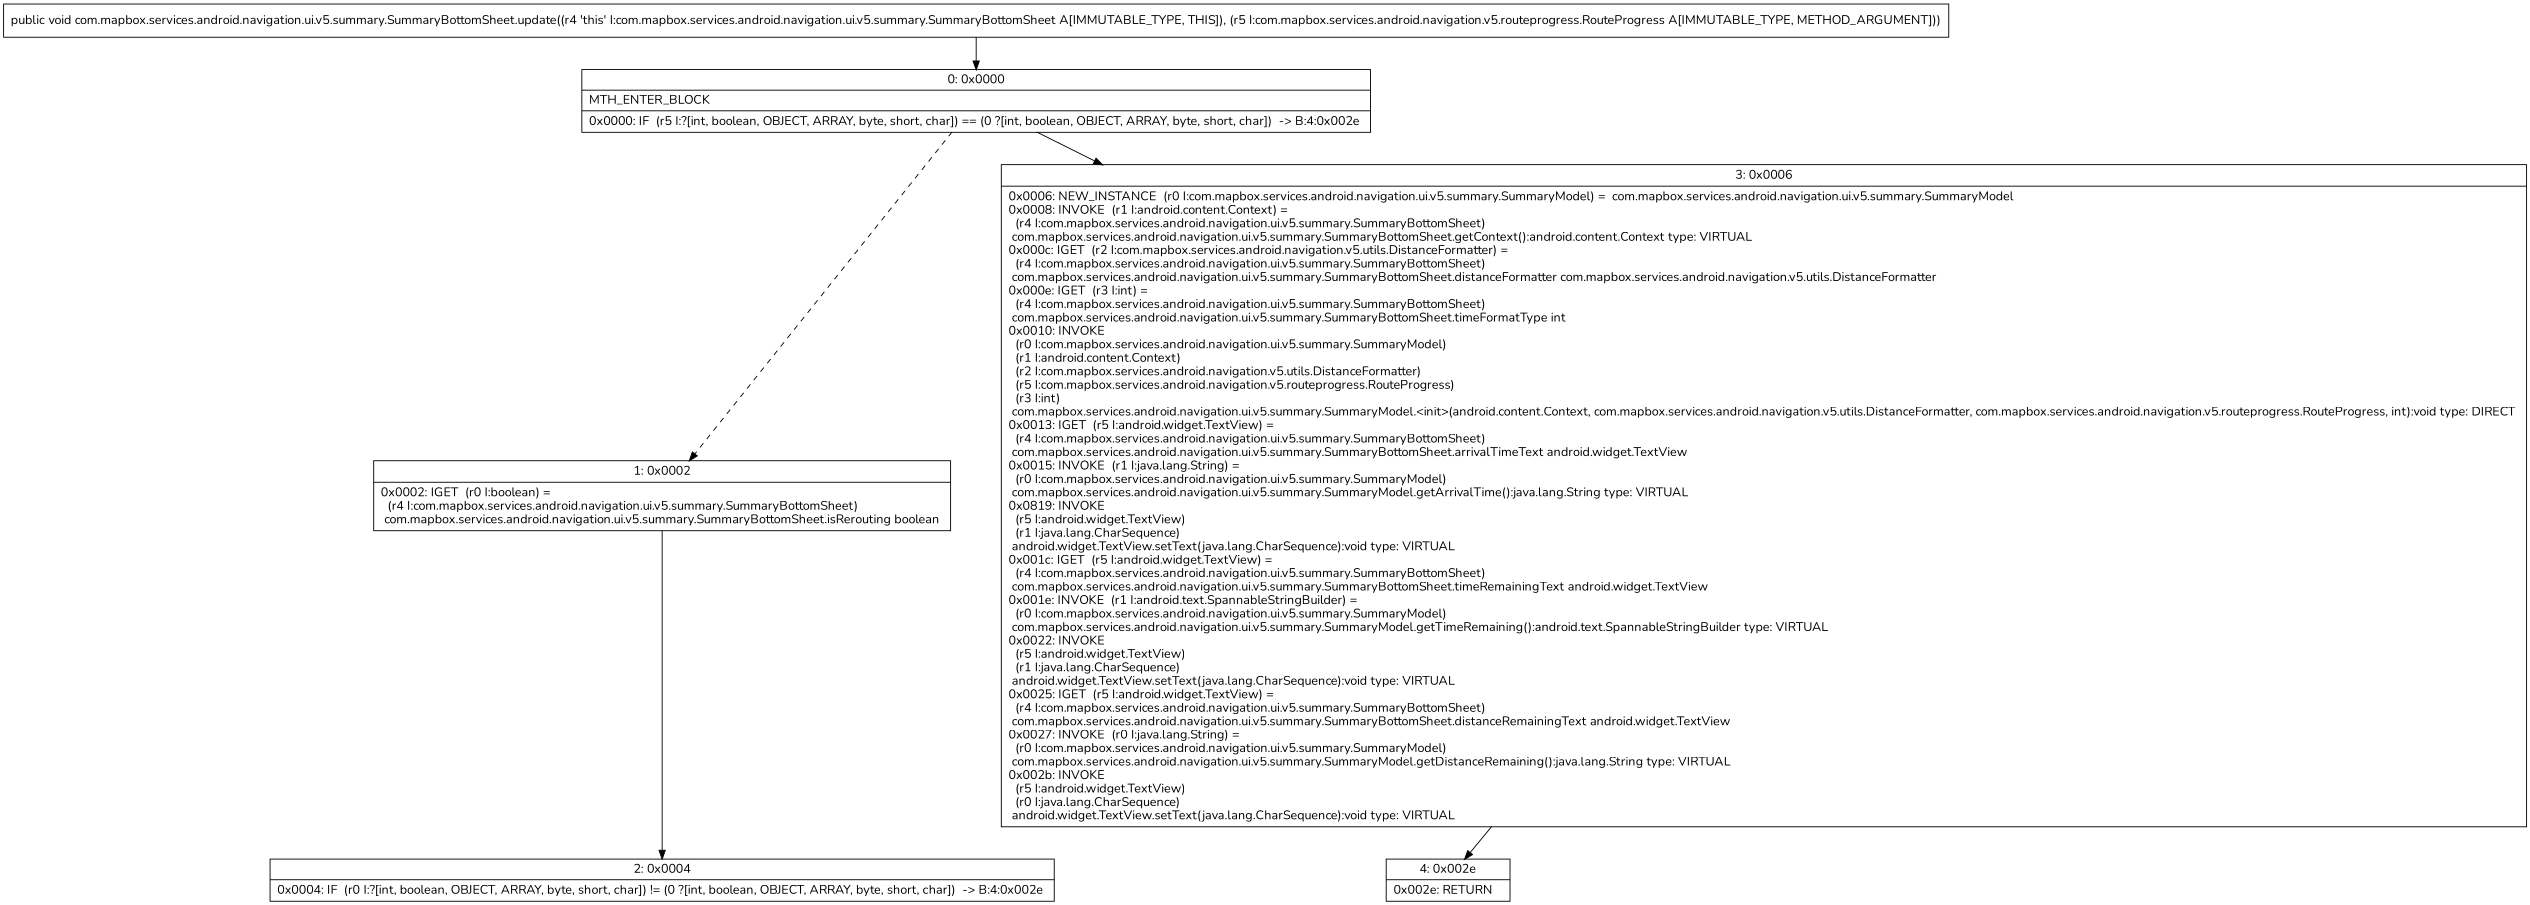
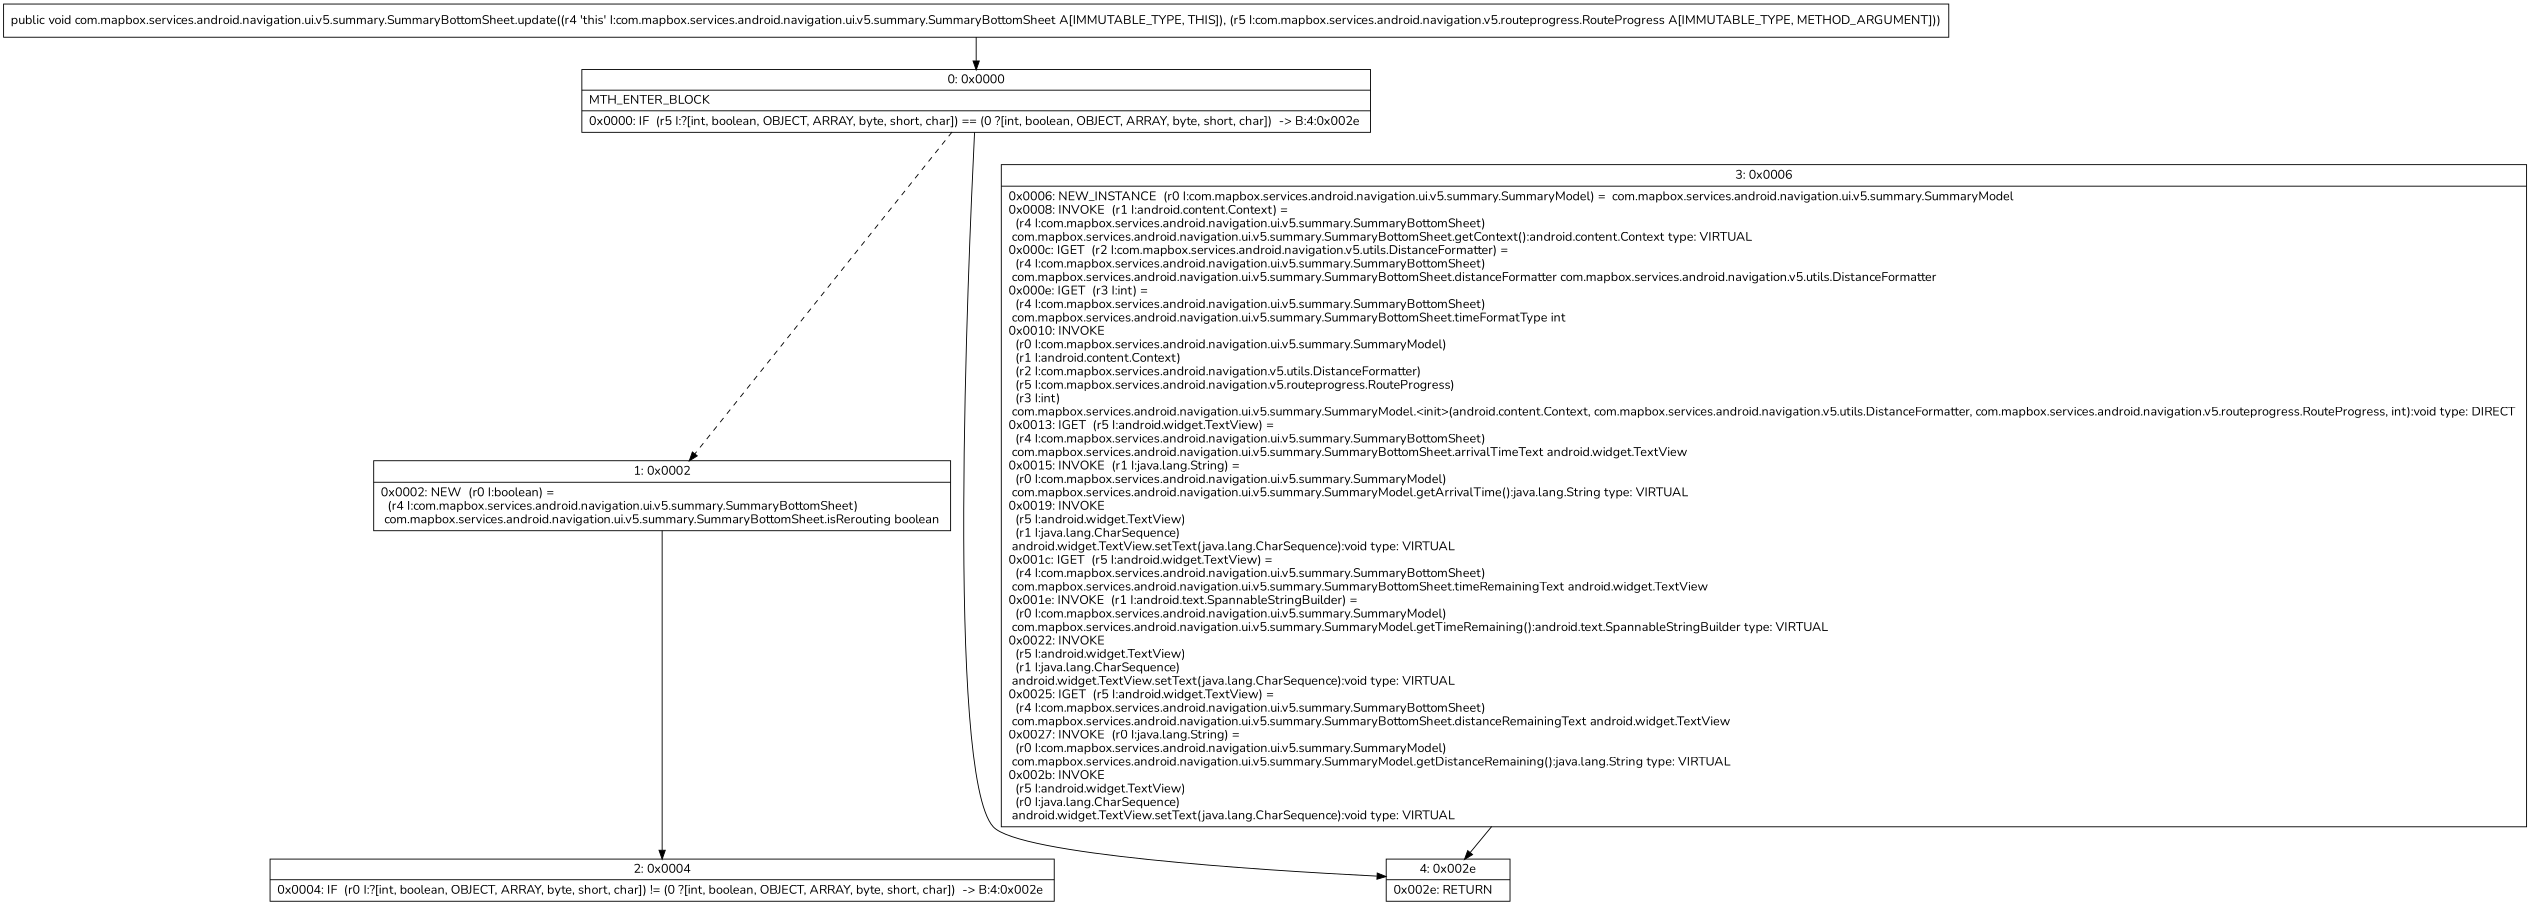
edge "0: 0x0000" -> "3: 0x0006": now "0: 0x0000" -> "4: 0x002e"
node "1: 0x0002": text "0x0002: IGET  (r0 I:boolean) =" -> "0x0002: NEW  (r0 I:boolean) ="
node "3: 0x0006": text "0x0819: INVOKE" -> "0x0019: INVOKE"
